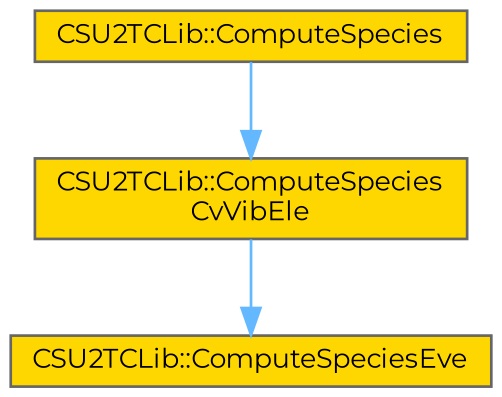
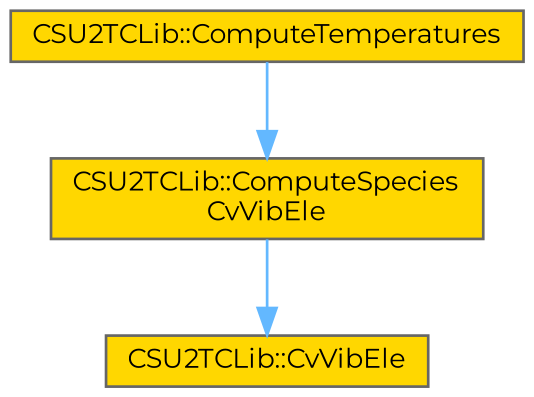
node "CSU2TCLib::ComputeSpecies": label "CSU2TCLib::ComputeSpecies" -> "CSU2TCLib::ComputeTemperatures"
node "CSU2TCLib::ComputeSpeciesEve": label "CSU2TCLib::ComputeSpeciesEve" -> "CSU2TCLib::CvVibEle"
